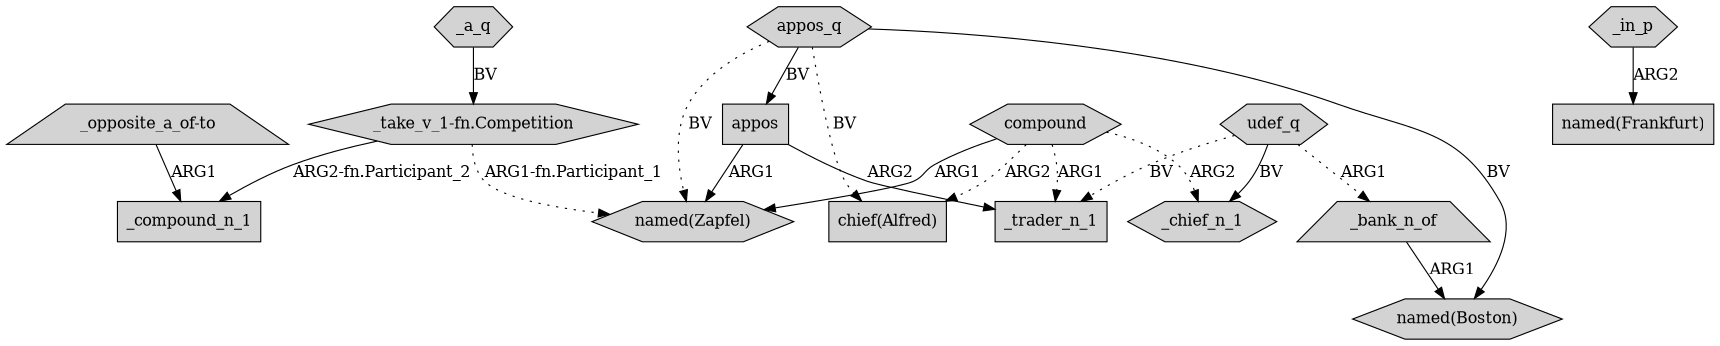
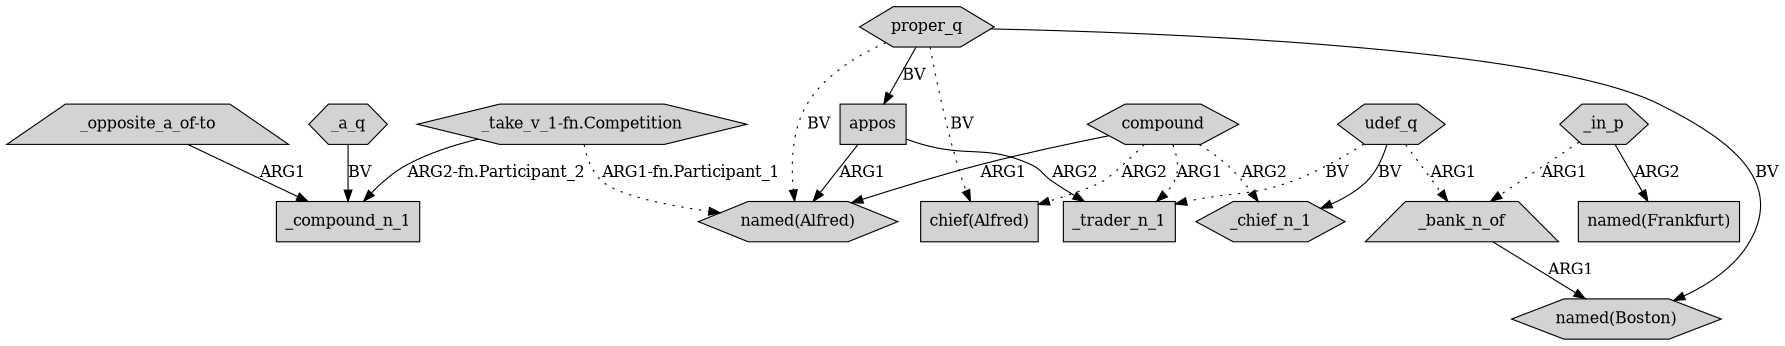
node "appos_q": label "appos_q" -> "proper_q"
edge "_a_q" -> "_take_v_1-fn.Competition": now "_a_q" -> "_compound_n_1"
edge "_in_p" -> "_bank_n_of": added, label "ARG1"
node "named(Zapfel)": label "named(Zapfel)" -> "named(Alfred)"
